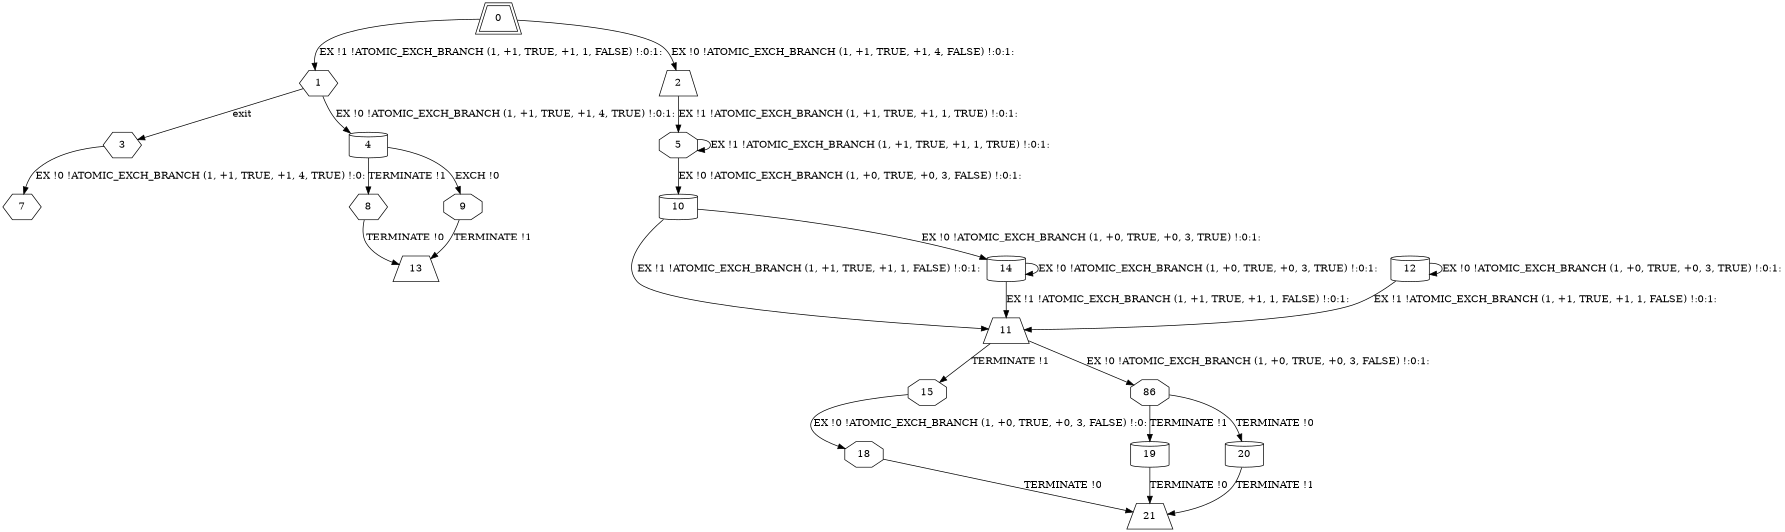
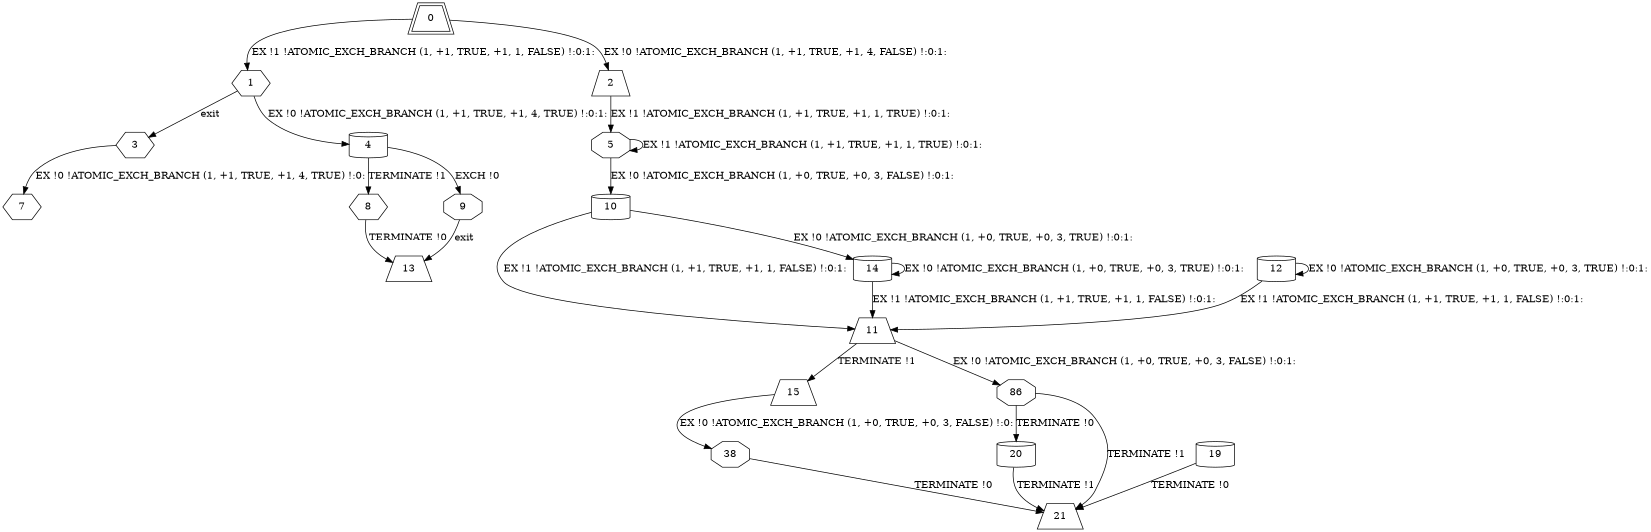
edge "9" -> "13": label "TERMINATE !1" -> "exit"
node "15": shape octagon -> trapezium
edge "86" -> "19": now "86" -> "21"
node "18": label "18" -> "38"
